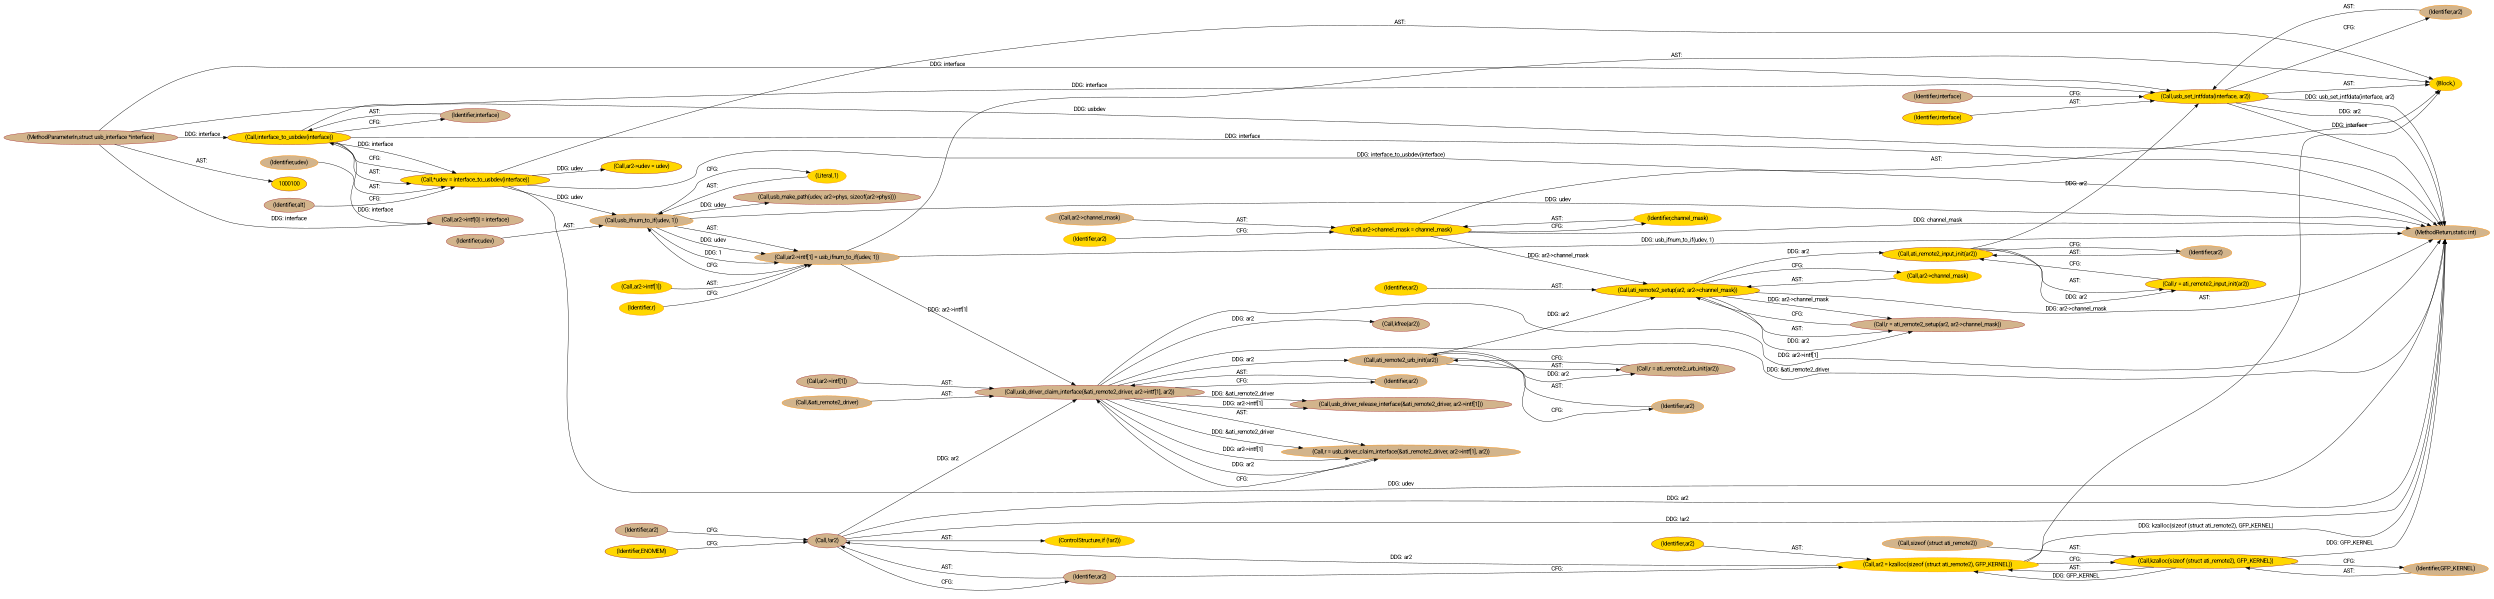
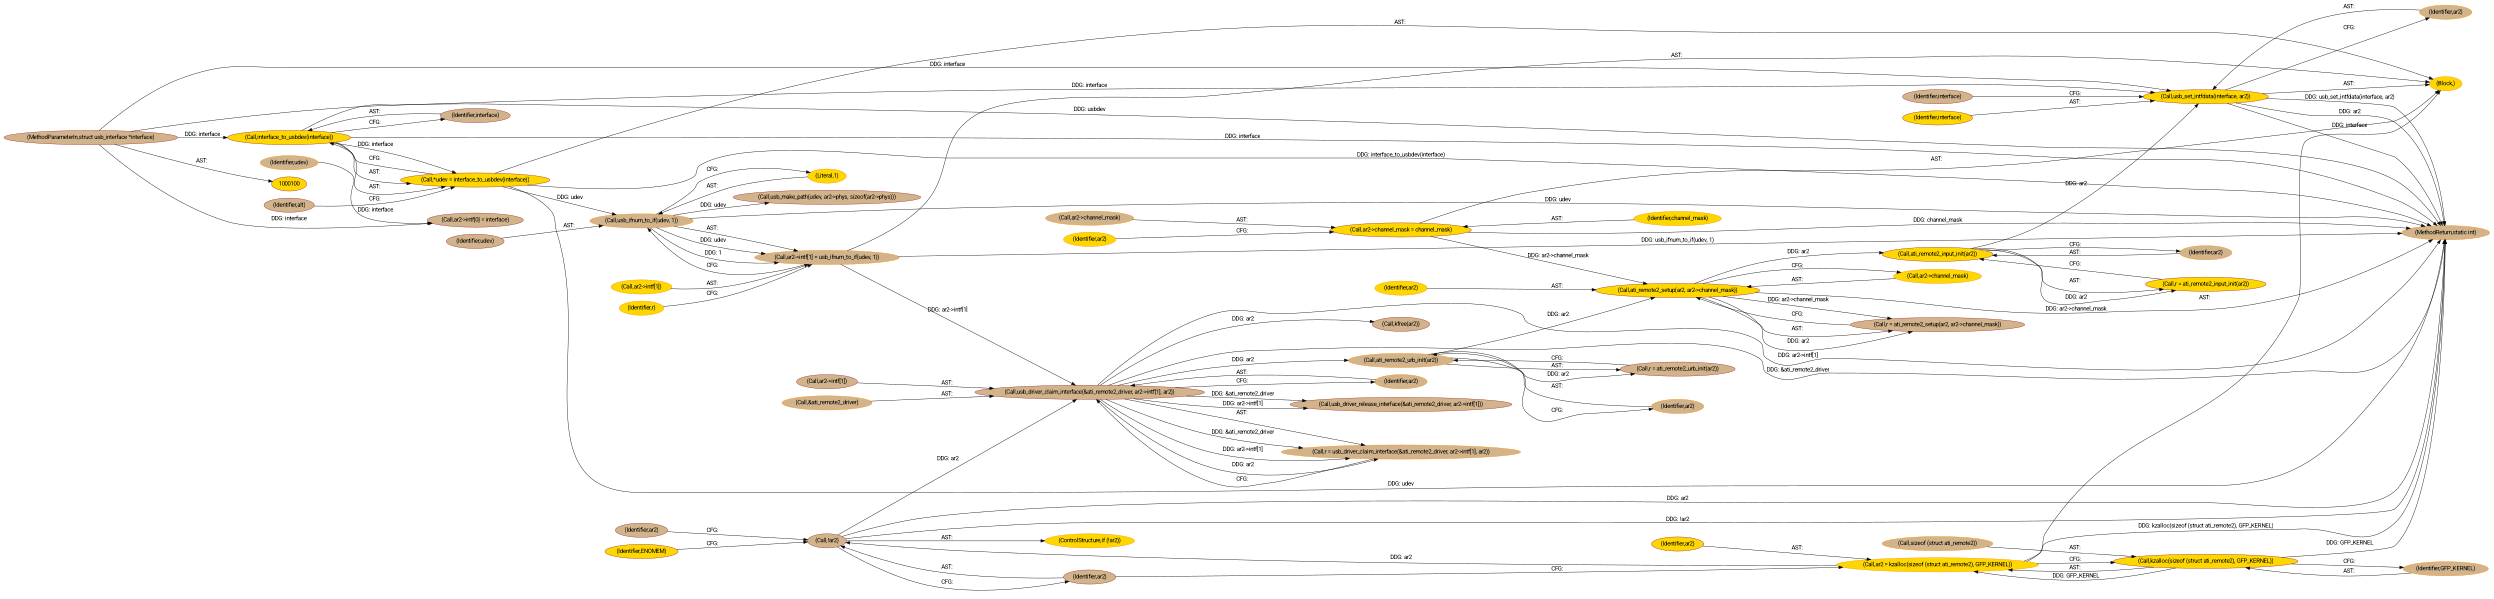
node "(Call,ar2->udev = udev)": removed
edge "(Call,ar2->channel_mask = channel_mask)" -> "(Identifier,channel_mask)": removed, label "CFG:"
